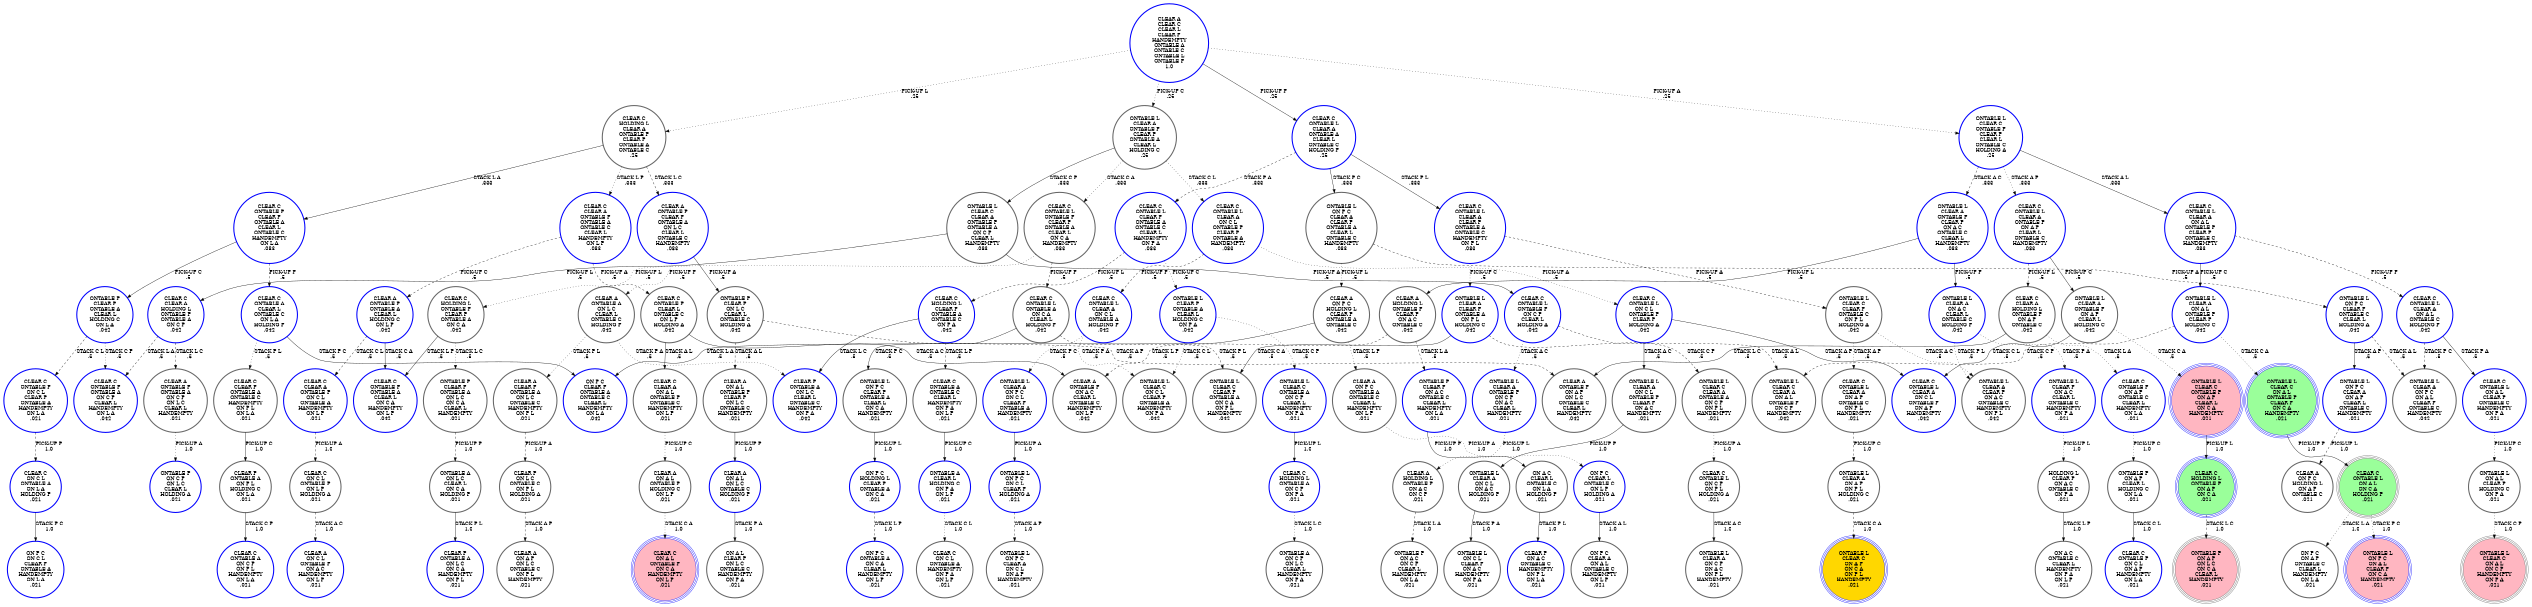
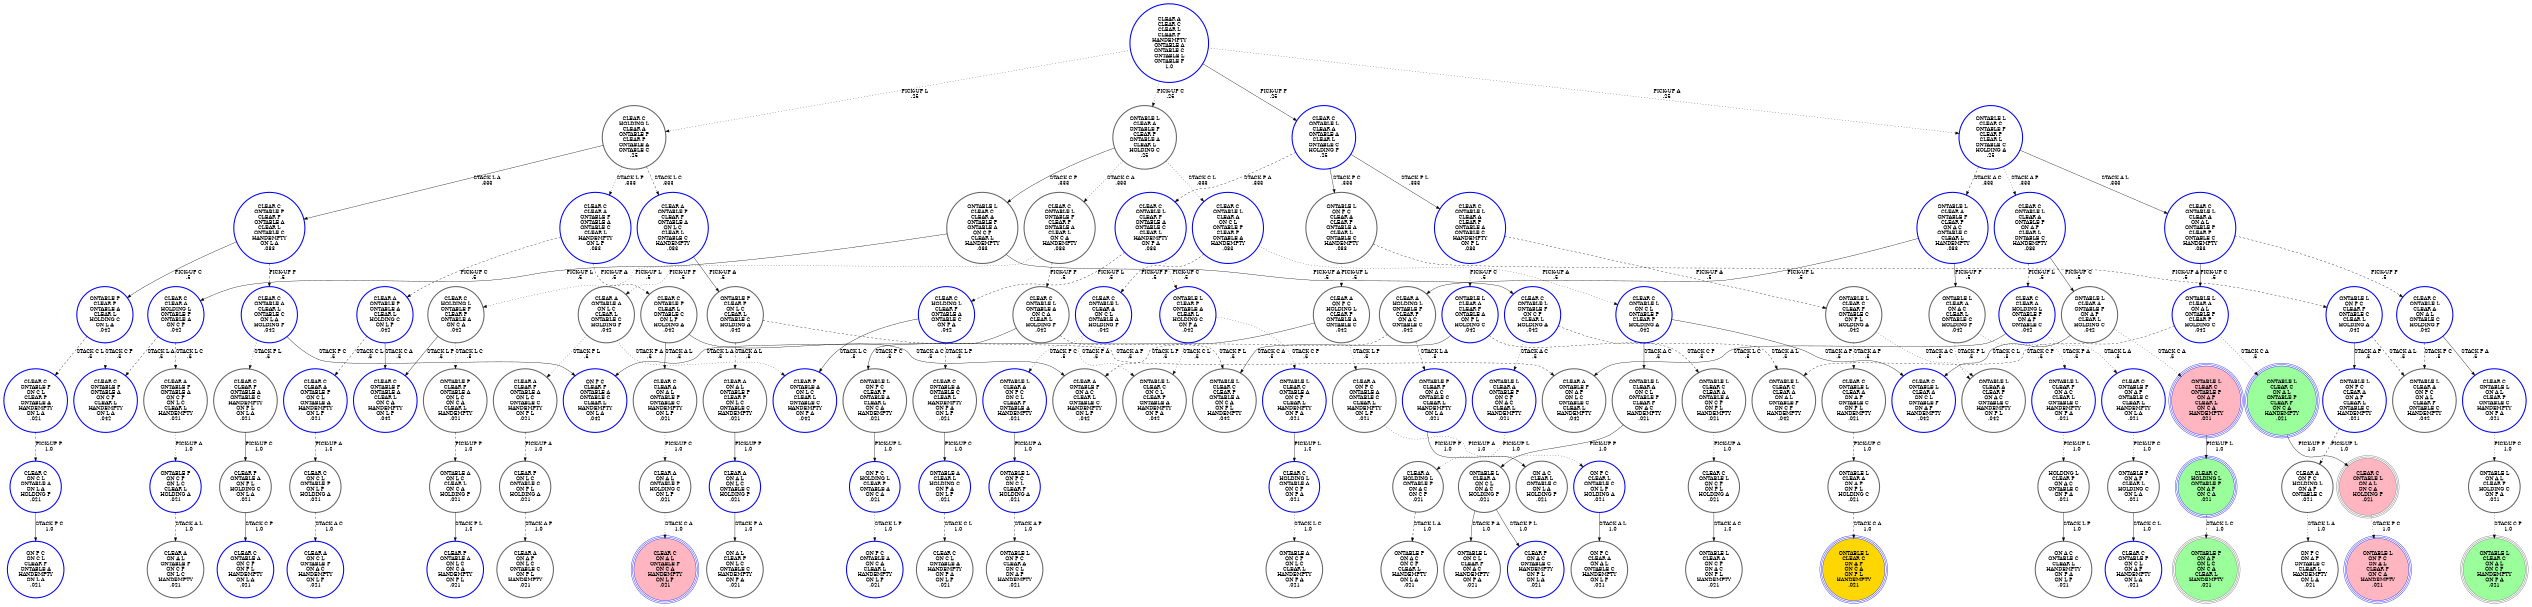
node "ONTABLE L CLEAR A ON A C CLEAR L ONTABLE C HOLDING P .042": color blue -> gray40
node "CLEAR C CLEAR A HOLDING L ONTABLE P ON A P ONTABLE C .042": color gray40 -> blue
node "CLEAR C ONTABLE L ON A L ON C A HOLDING P .021": fillcolor palegreen1 -> lightpink
edge "ON P C HOLDING L CLEAR P ONTABLE A ON C A .021" -> "ON P C ONTABLE A ON C A CLEAR L HANDEMPTY ON L P .021": style dashed -> dotted
edge "ONTABLE A CLEAR L HOLDING C ON P A ON L P .021" -> "CLEAR C ON C L ONTABLE A HANDEMPTY ON P A ON L P .021": style dotted -> dashed
edge "ON A C CLEAR L ONTABLE C ON L A HOLDING P .021" -> "CLEAR P ON A C ONTABLE C HANDEMPTY ON P L ON L A .021": now "ONTABLE L CLEAR A ON C L ON A C HOLDING P .021" -> "CLEAR P ON A C ONTABLE C HANDEMPTY ON P L ON L A .021"
edge "CLEAR C ONTABLE L ON A L ON C A HOLDING P .021" -> "ON P C ON A P ONTABLE C CLEAR L HANDEMPTY ON L A .021": now "CLEAR A ON P C HOLDING L ON A P ONTABLE C .021" -> "ON P C ON A P ONTABLE C CLEAR L HANDEMPTY ON L A .021"
node "CLEAR A ON A L ONTABLE P ON C P ON L C HANDEMPTY .021": added
node "ONTABLE P ON A P ON L C ON C A CLEAR L HANDEMPTY .021": fillcolor lightpink -> palegreen1
node "ONTABLE L CLEAR C ON A L ON C P HANDEMPTY ON P A .021": fillcolor lightpink -> palegreen1
